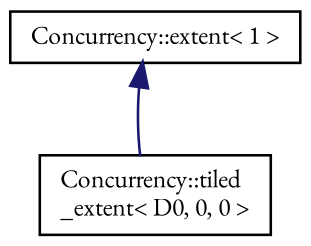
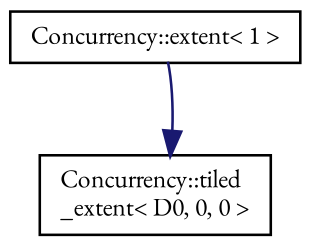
edge "Concurrency::tiled _extent< D0, 0, 0 >" -> "Concurrency::extent< 1 >": reversed
